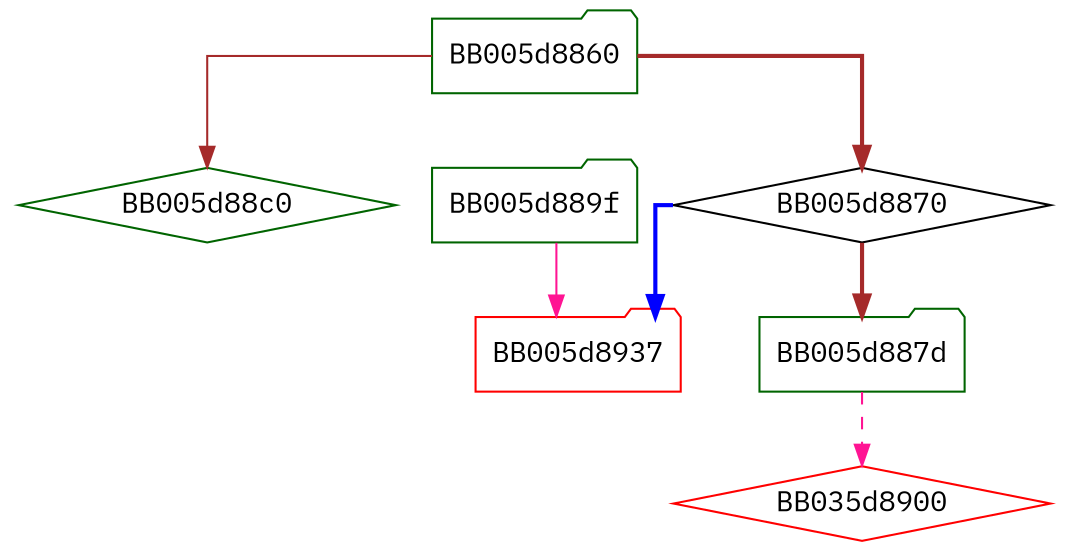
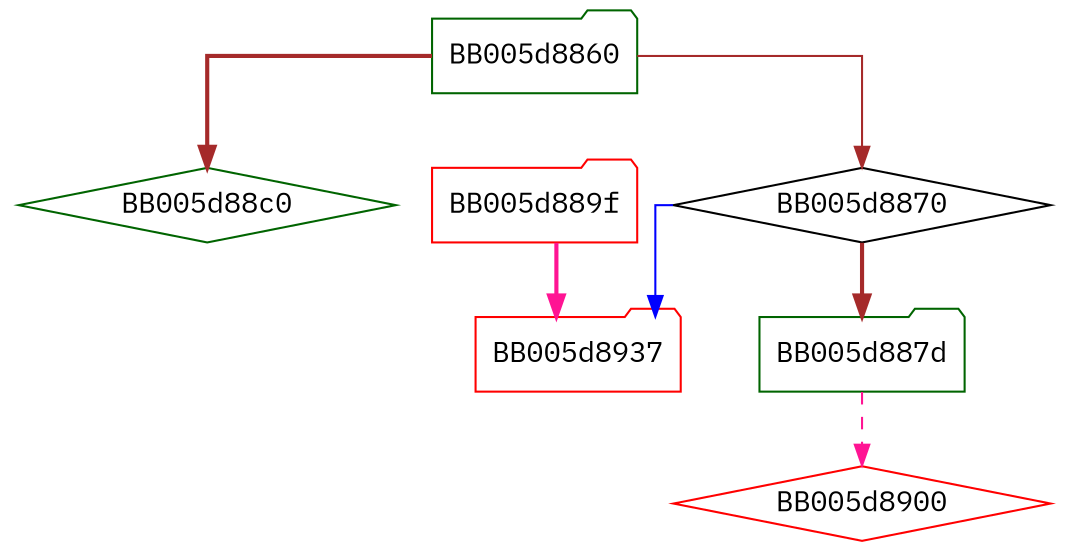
edge "BB005d8860" -> "BB005d88c0": style solid -> bold
edge "BB005d8860" -> "BB005d8870": style bold -> solid
node "BB005d889f": color darkgreen -> red
edge "BB005d8870" -> "BB005d8937": style bold -> solid
edge "BB005d889f" -> "BB005d8937": style solid -> bold
node "BB035d8900": label "BB035d8900" -> "BB005d8900"
